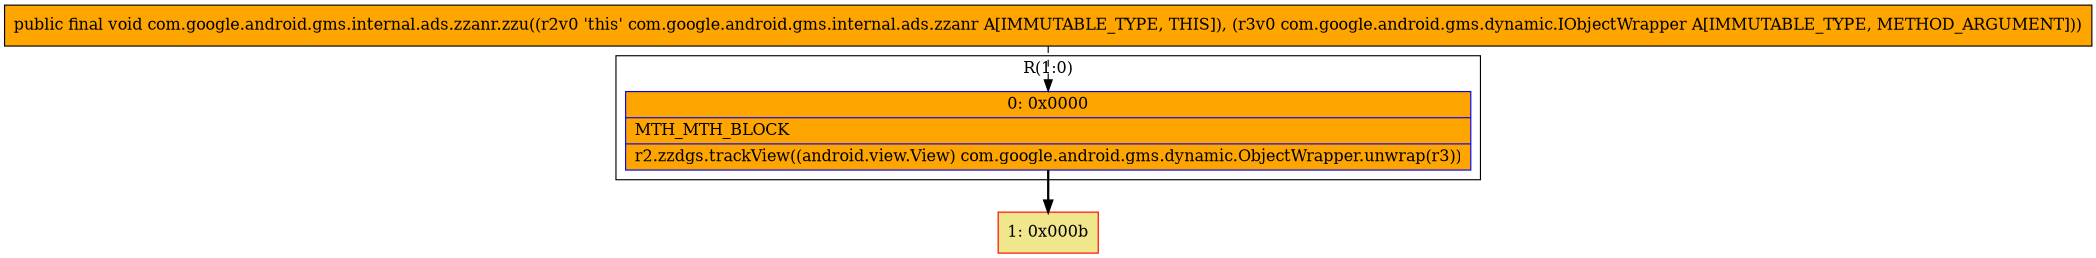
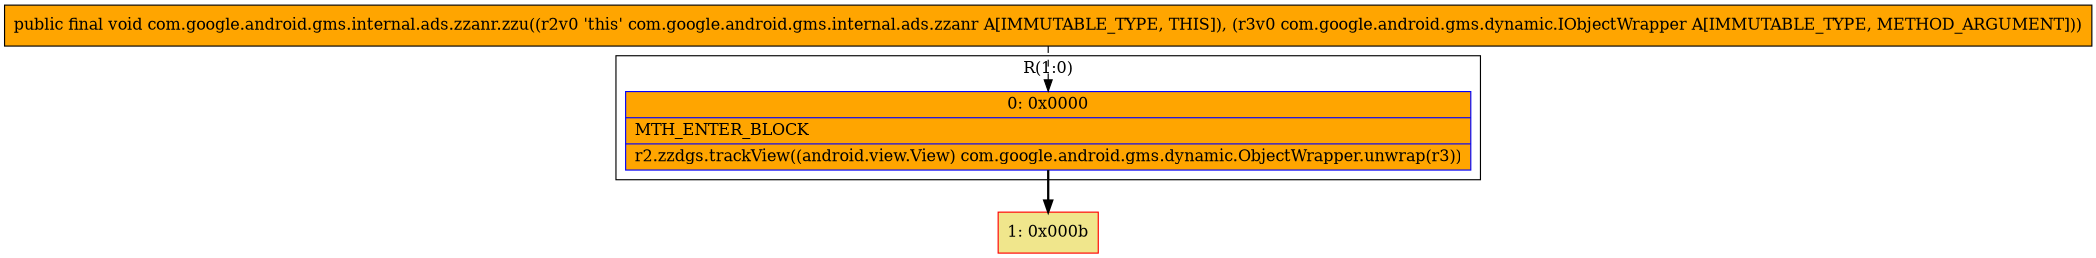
node "0: 0x0000": text "MTH_MTH_BLOCK" -> "MTH_ENTER_BLOCK"
